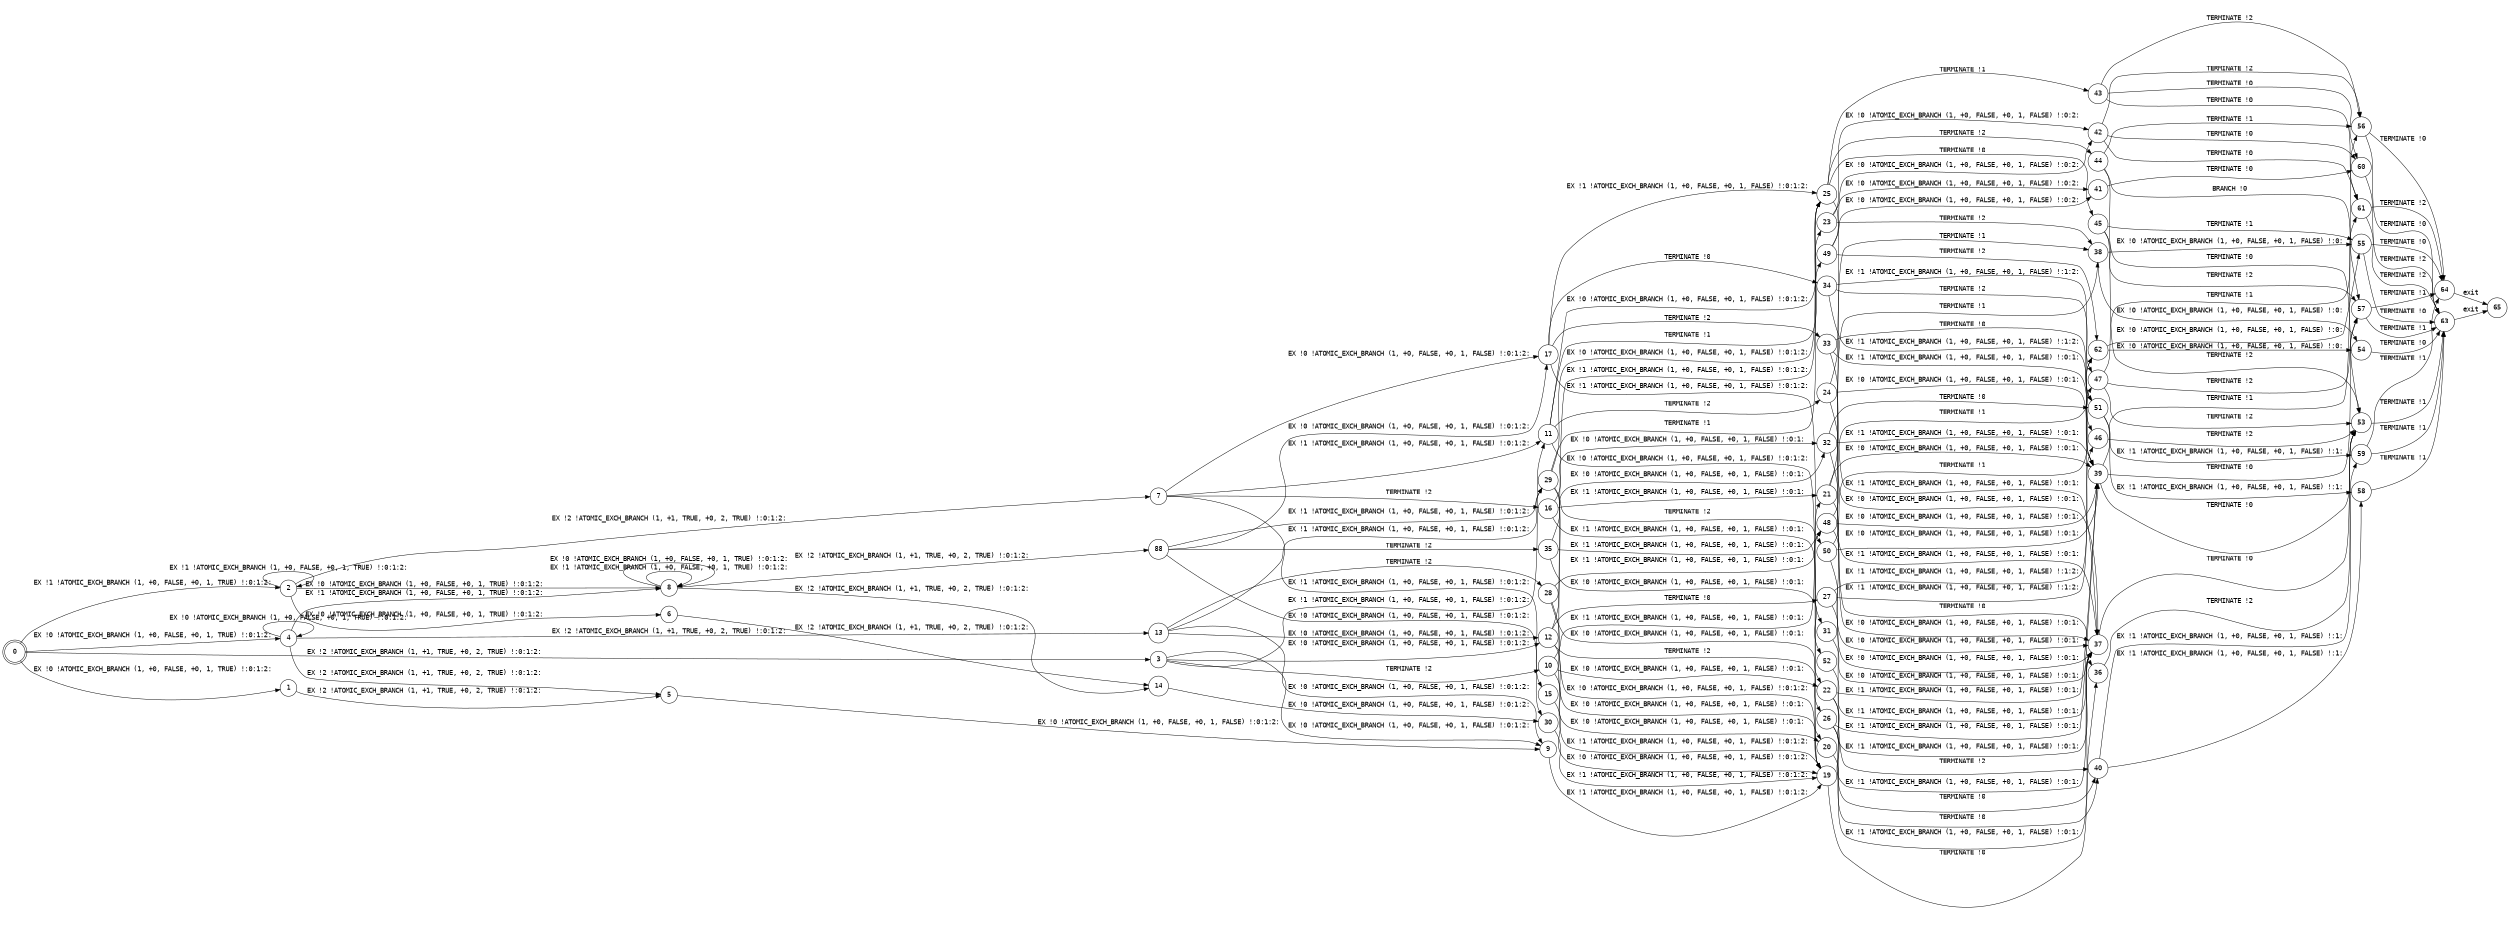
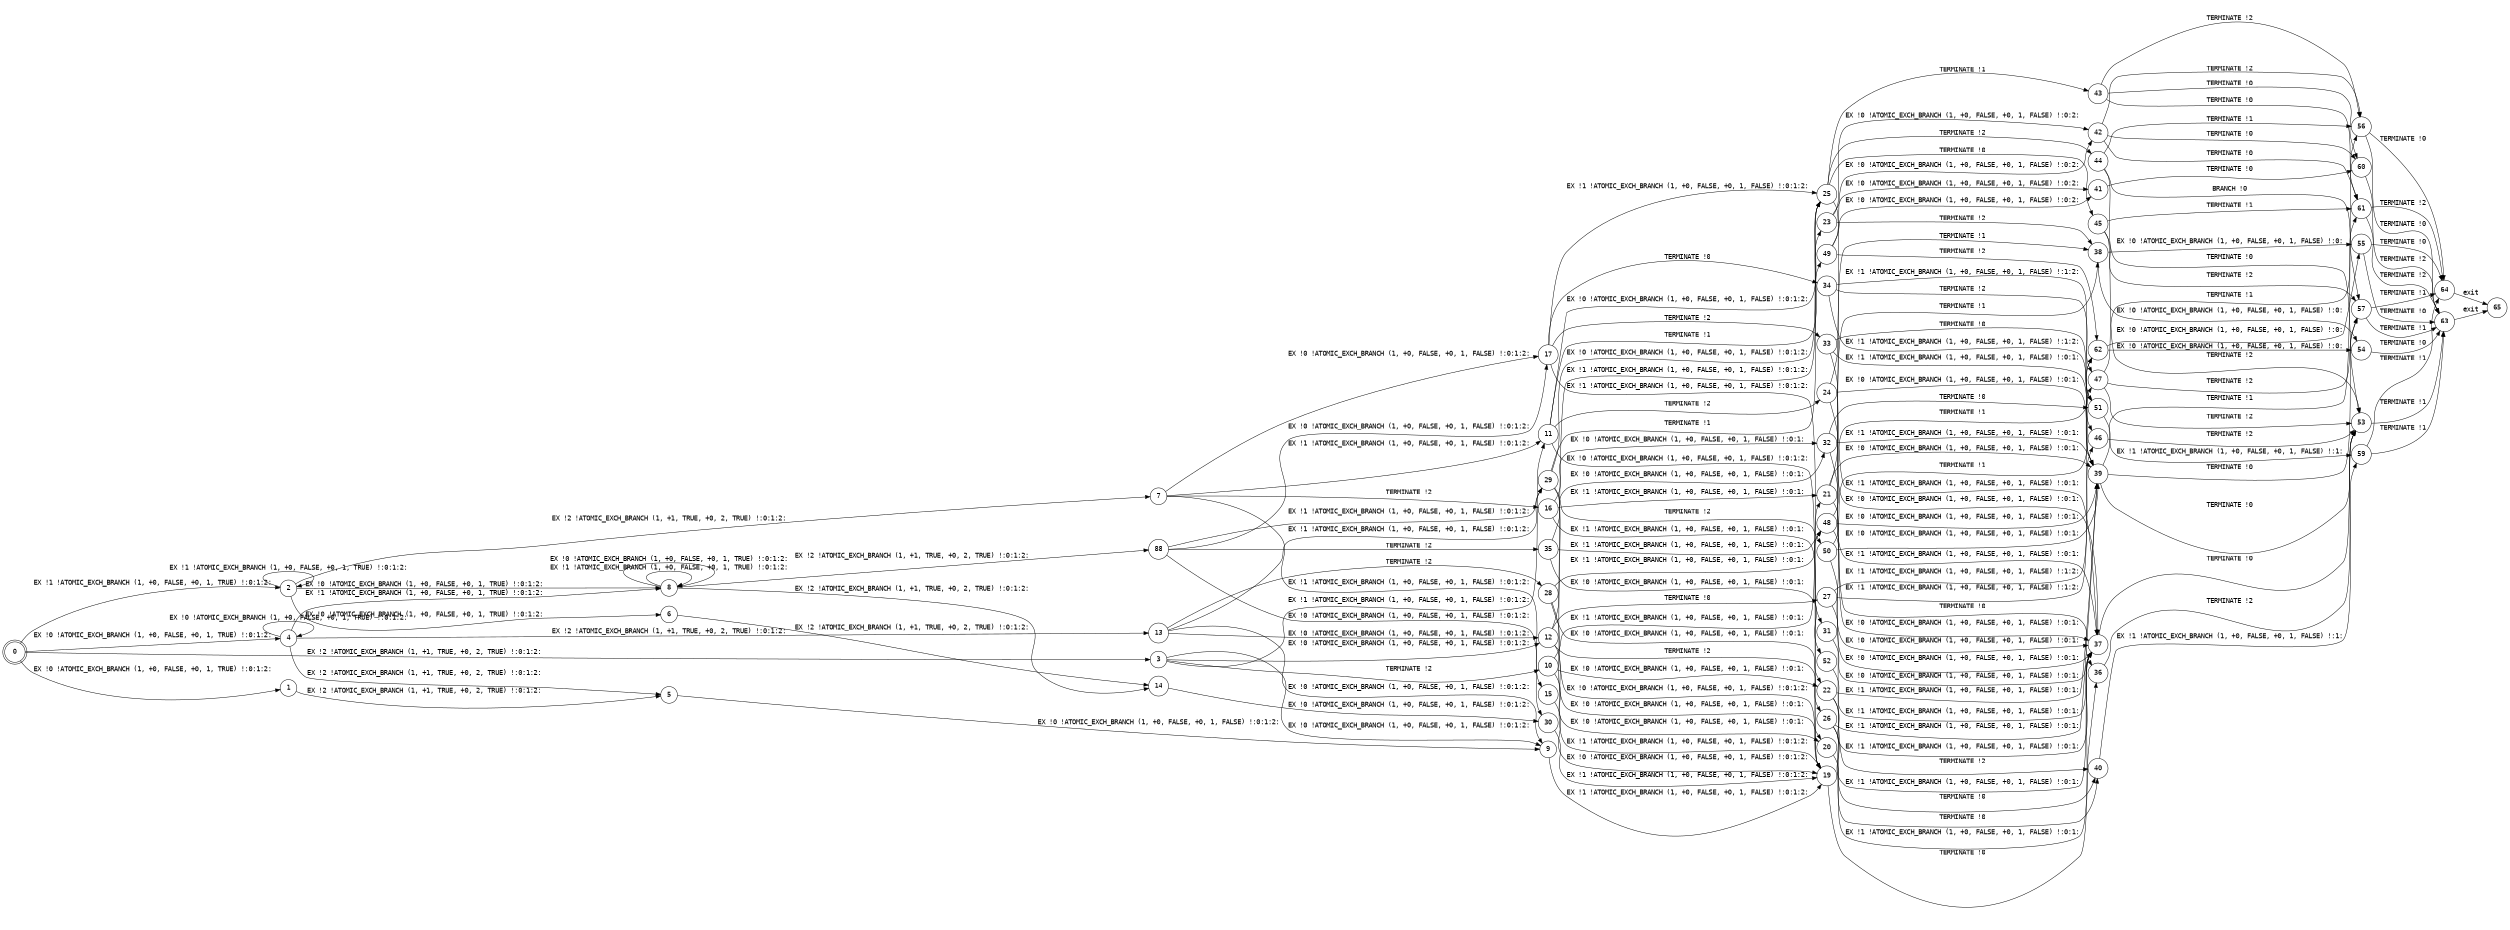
edge "45" -> "55": now "45" -> "61"
node "58": removed
